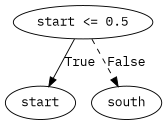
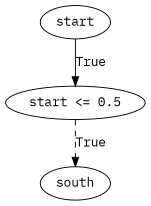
edge "start <= 0.5" -> "start": reversed
edge "start <= 0.5" -> "south": label "False" -> "True"
